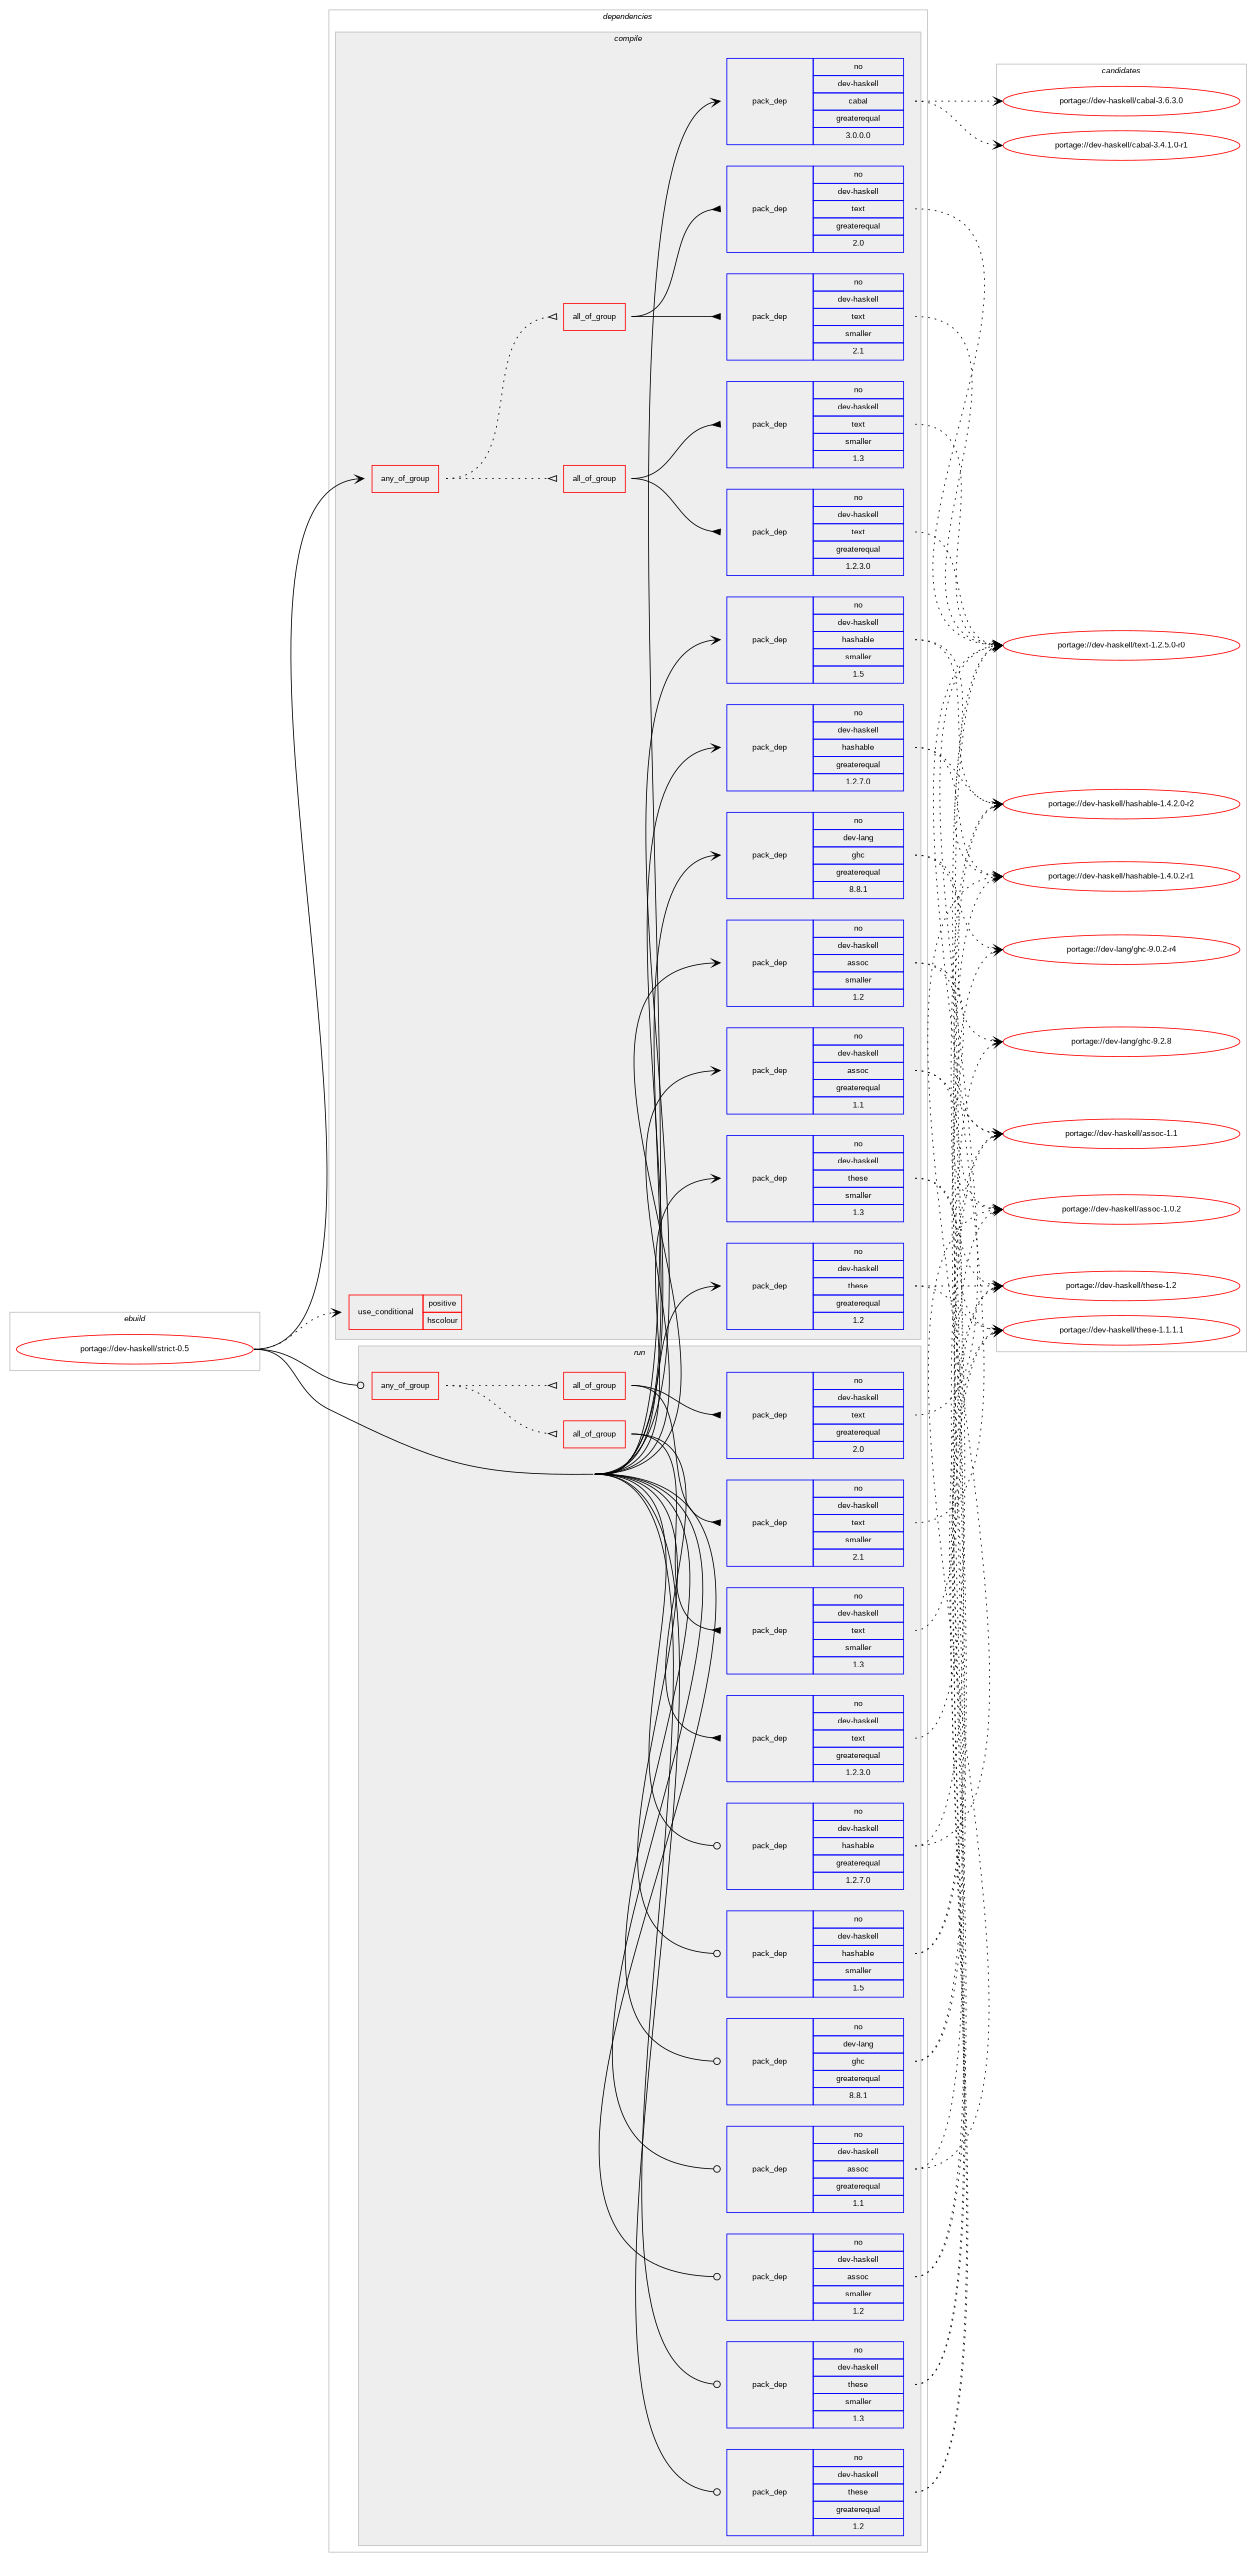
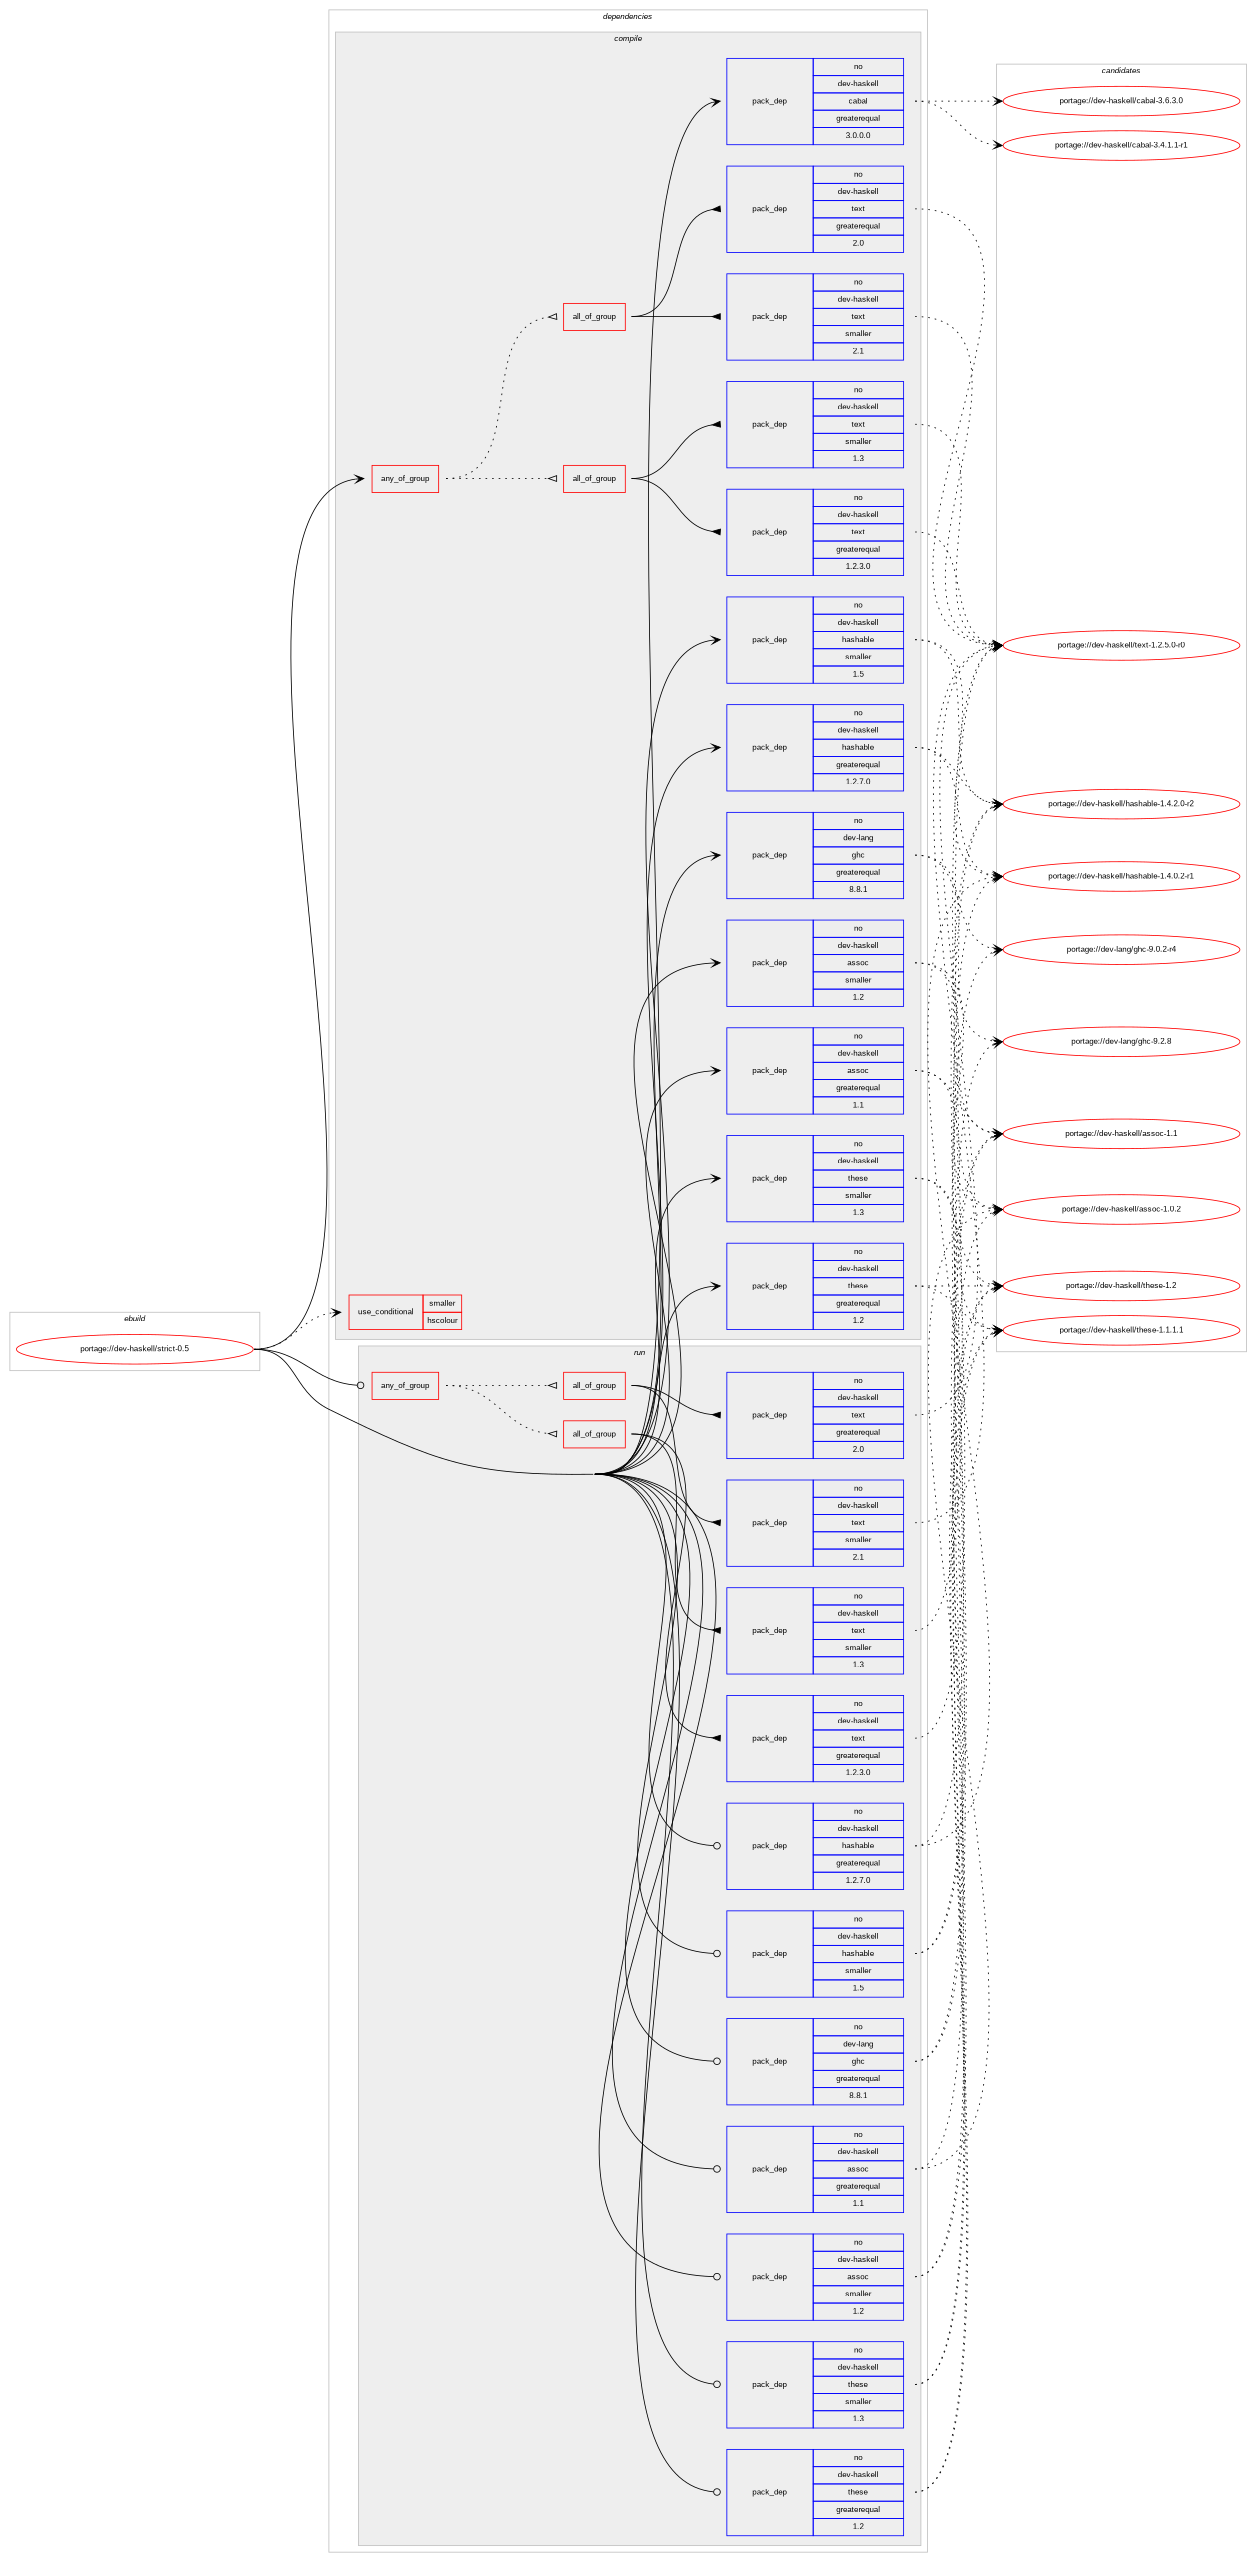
node "portage://dev-haskell/cabal-3.4.1.0-r1": label "portage://dev-haskell/cabal-3.4.1.0-r1" -> "portage://dev-haskell/cabal-3.4.1.1-r1"
node "use_conditional": text "positive" -> "smaller"
